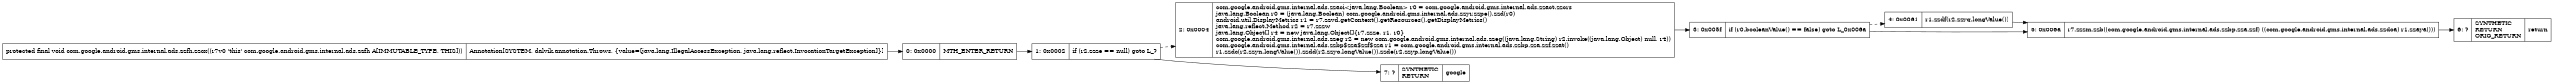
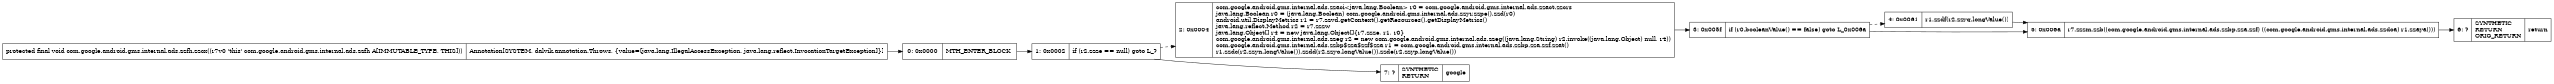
node "0: 0x0000": text "MTH_ENTER_RETURN" -> "MTH_ENTER_BLOCK"
